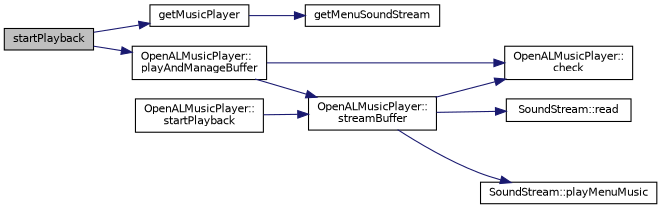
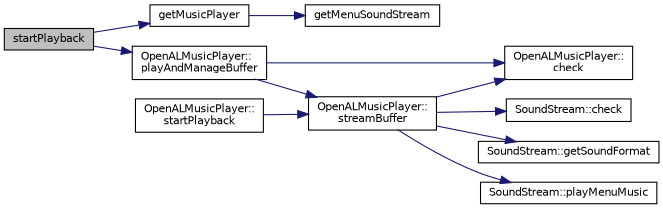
node "SoundStream::read": label "SoundStream::read" -> "SoundStream::check"
node "SoundStream::getSoundFormat": added
